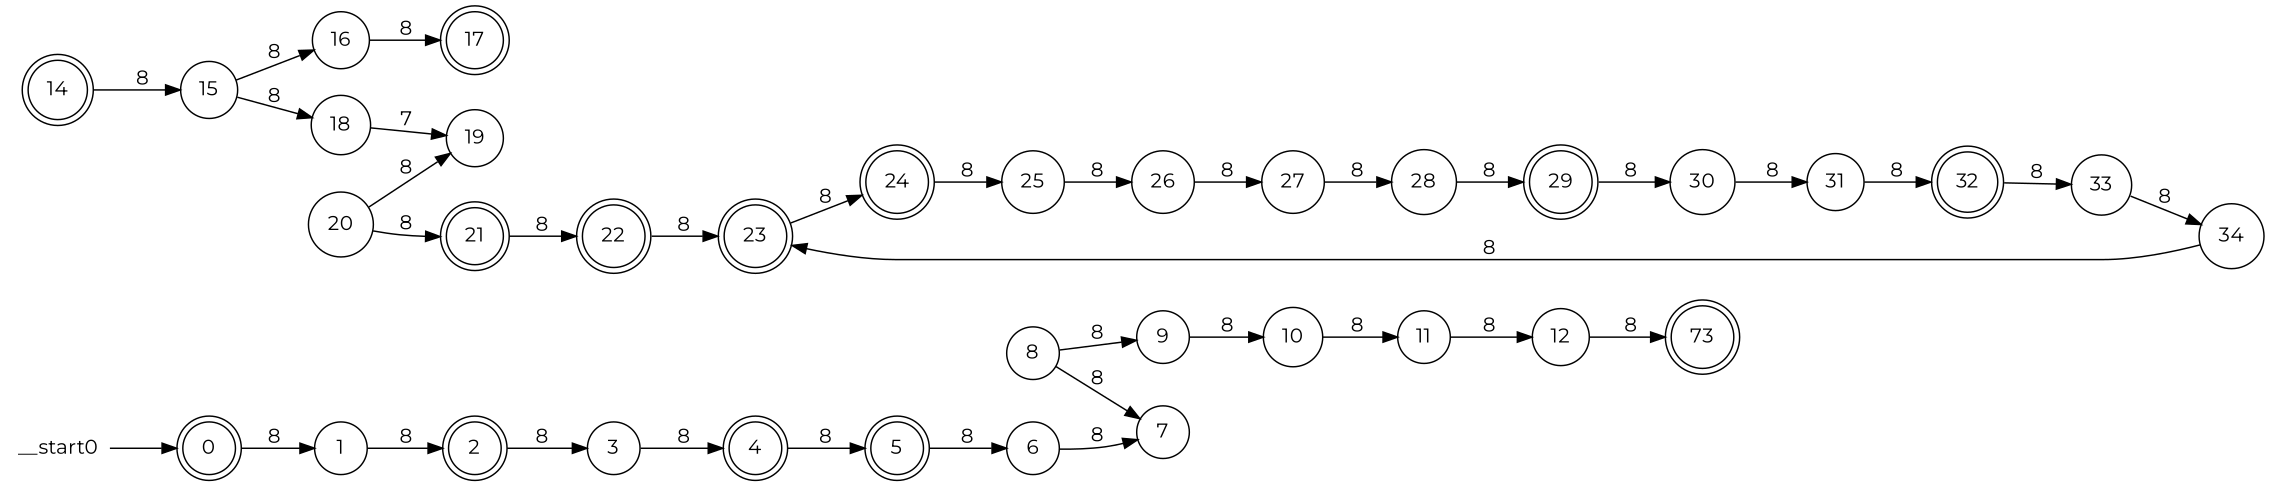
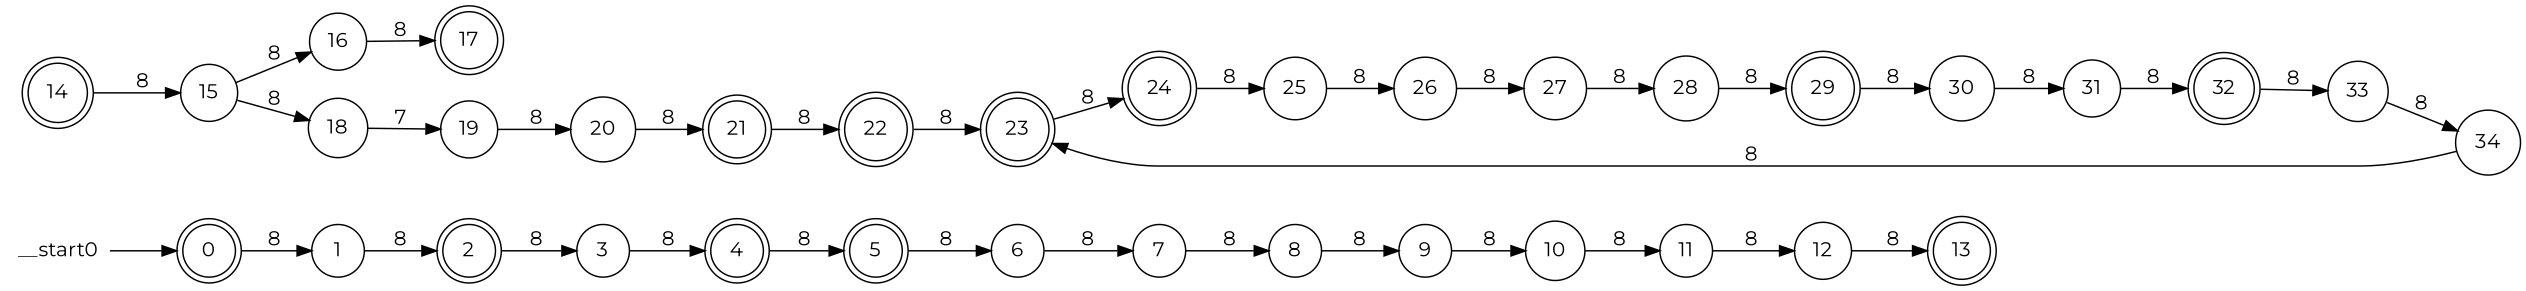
edge "20" -> "19": reversed
node "73": label "73" -> "13"
edge "8" -> "7": reversed
